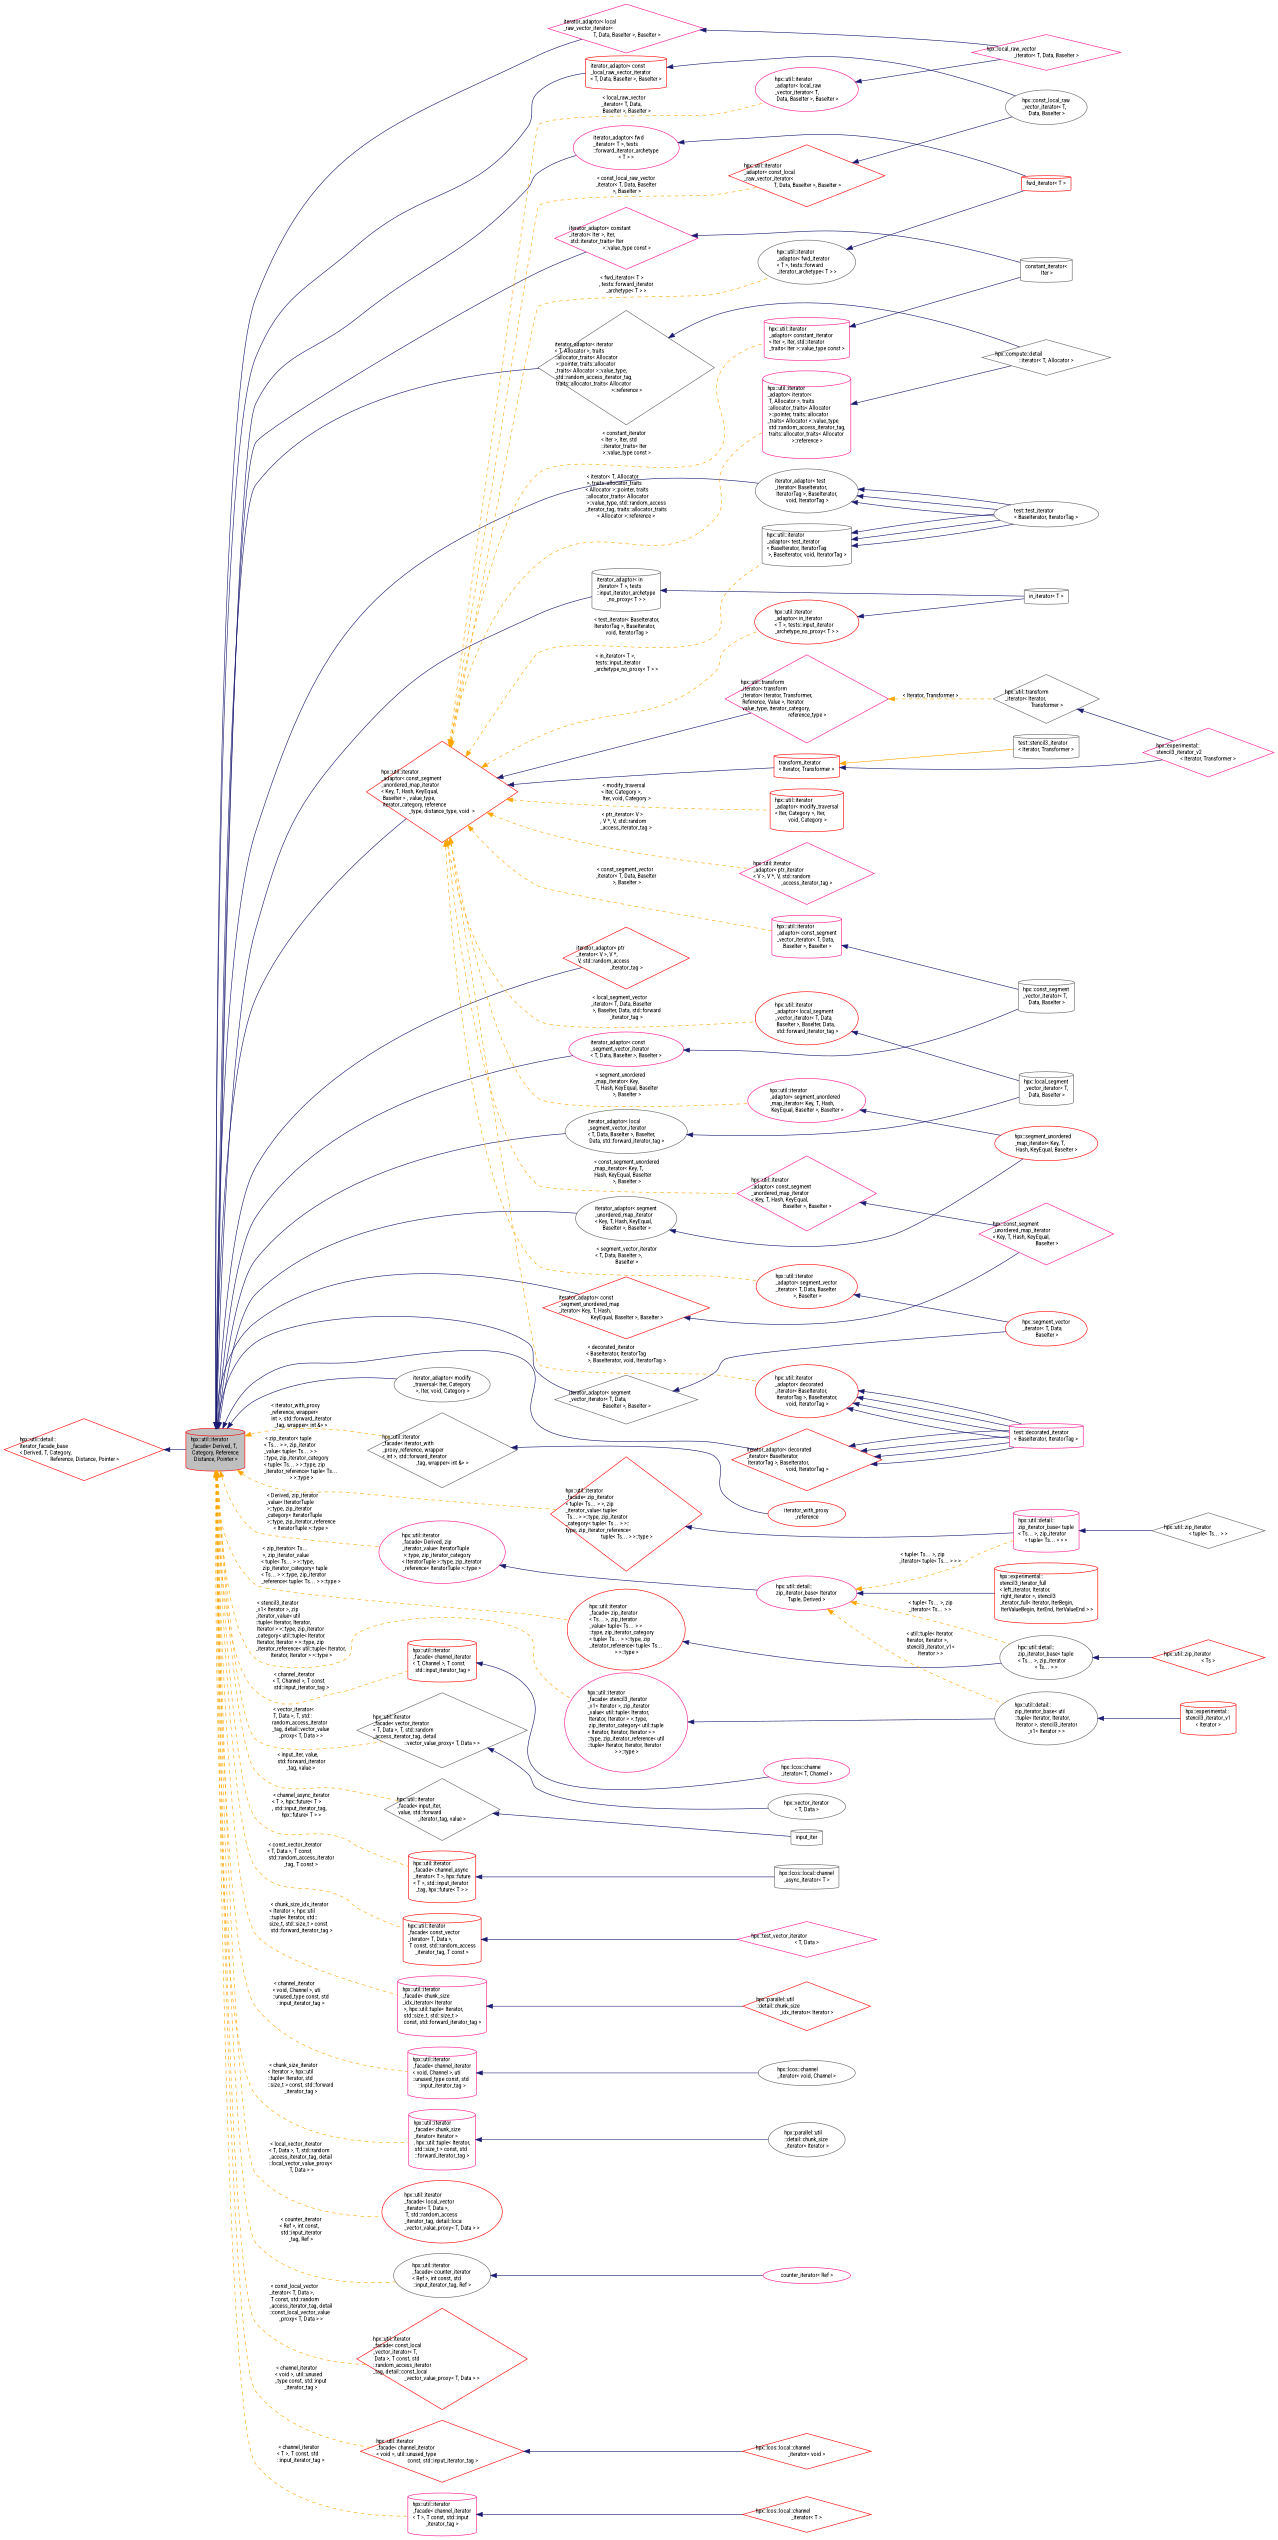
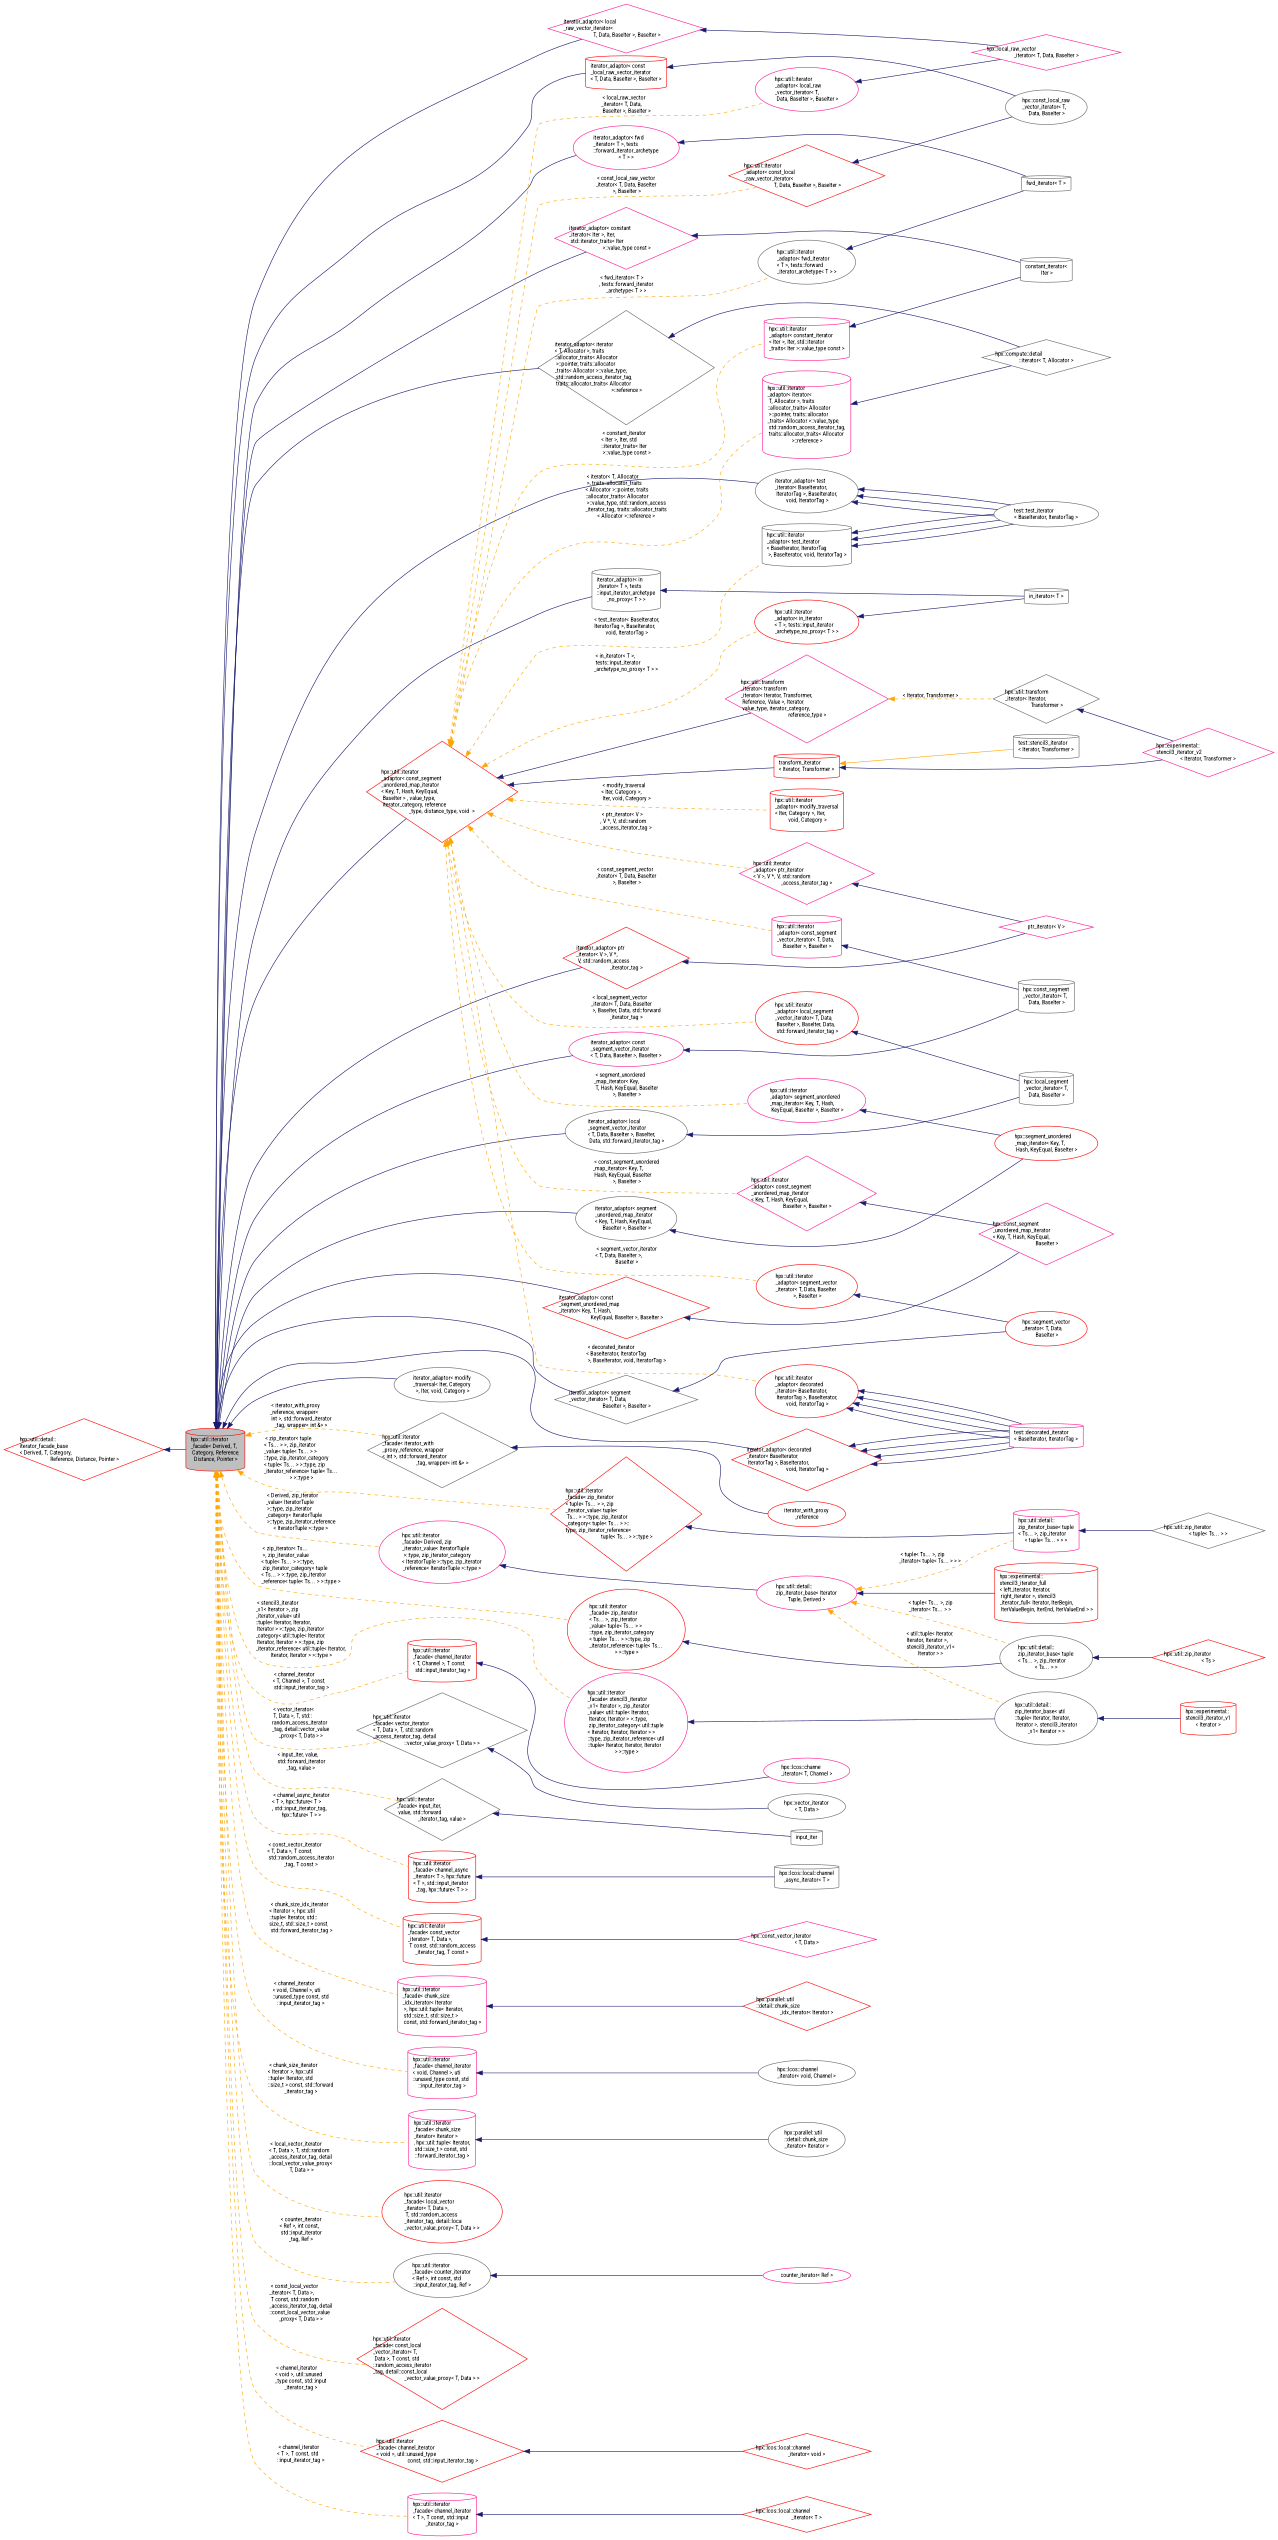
node "fwd_iterator< T >": color red -> gray40
node "ptr_iterator< V >": added
node "hpx::test_vector_iterator < T, Data >": label "hpx::test_vector_iterator < T, Data >" -> "hpx::const_vector_iterator < T, Data >"
